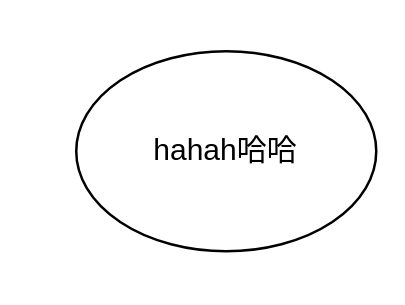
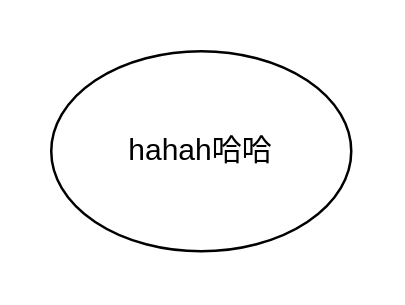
node "hahah哈哈": moved (226, 151) -> (201, 151)
